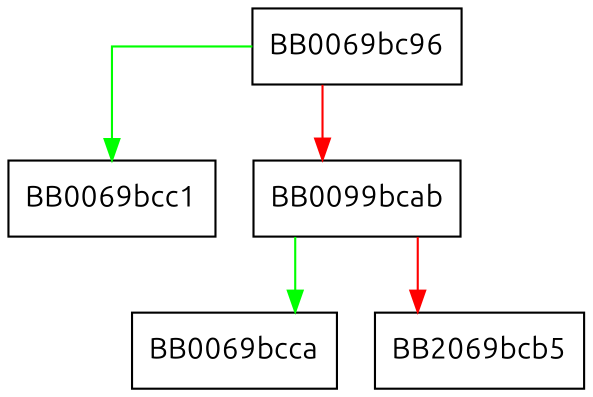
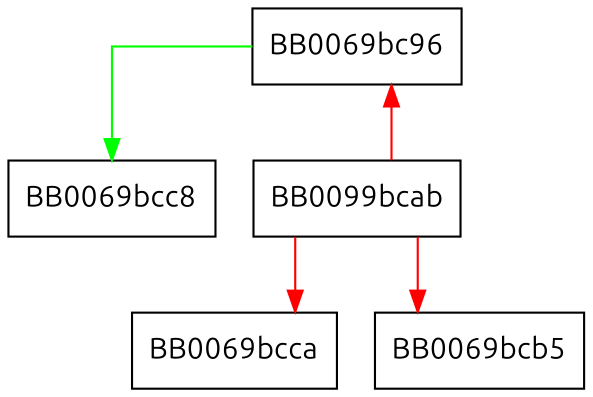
edge "BB0069bc96" -> "BB0099bcab": reversed
node "BB0069bcc1": label "BB0069bcc1" -> "BB0069bcc8"
edge "BB0099bcab" -> "BB0069bcca": color green -> red
node "BB2069bcb5": label "BB2069bcb5" -> "BB0069bcb5"
